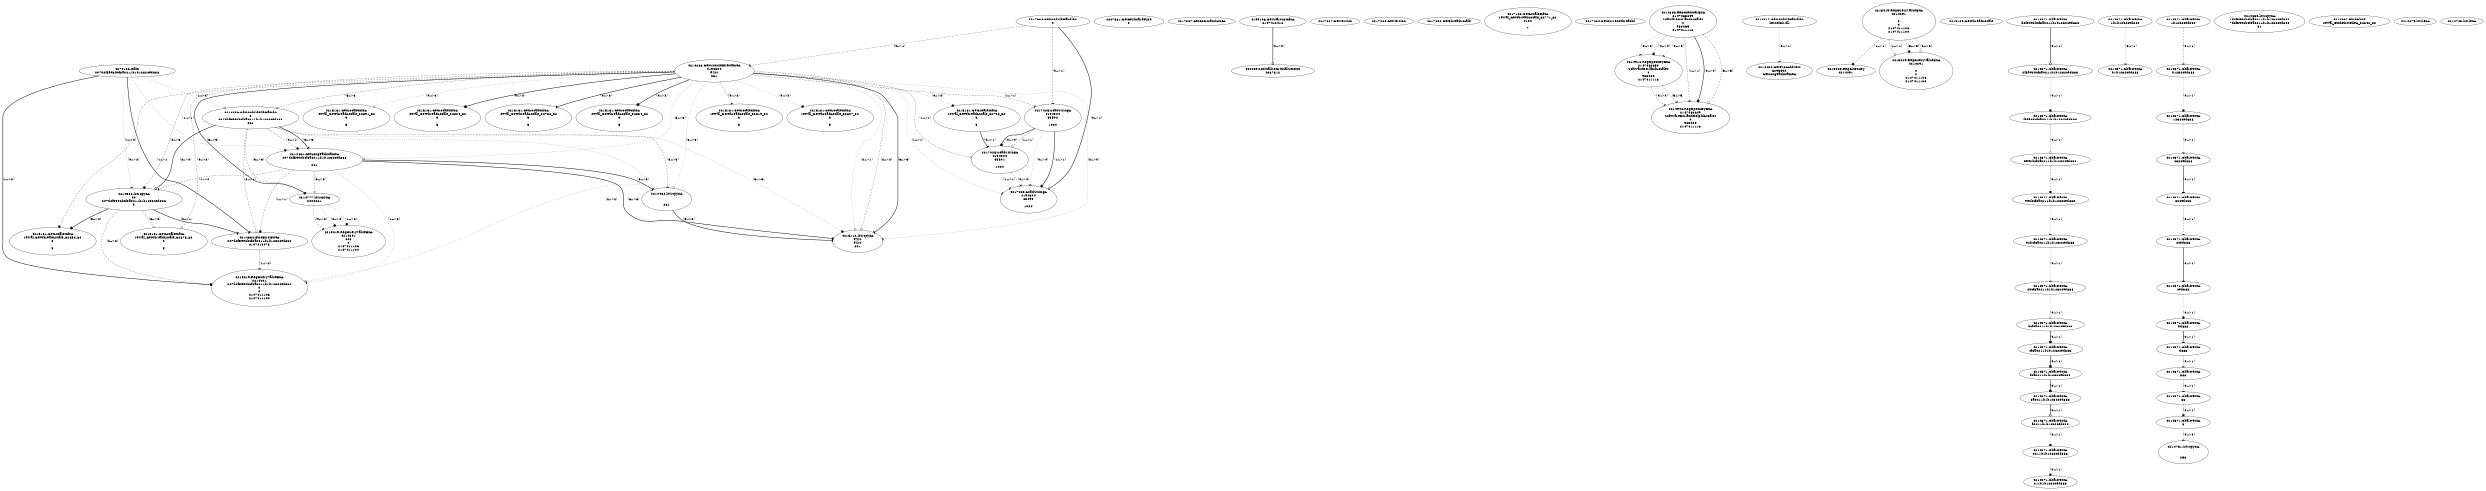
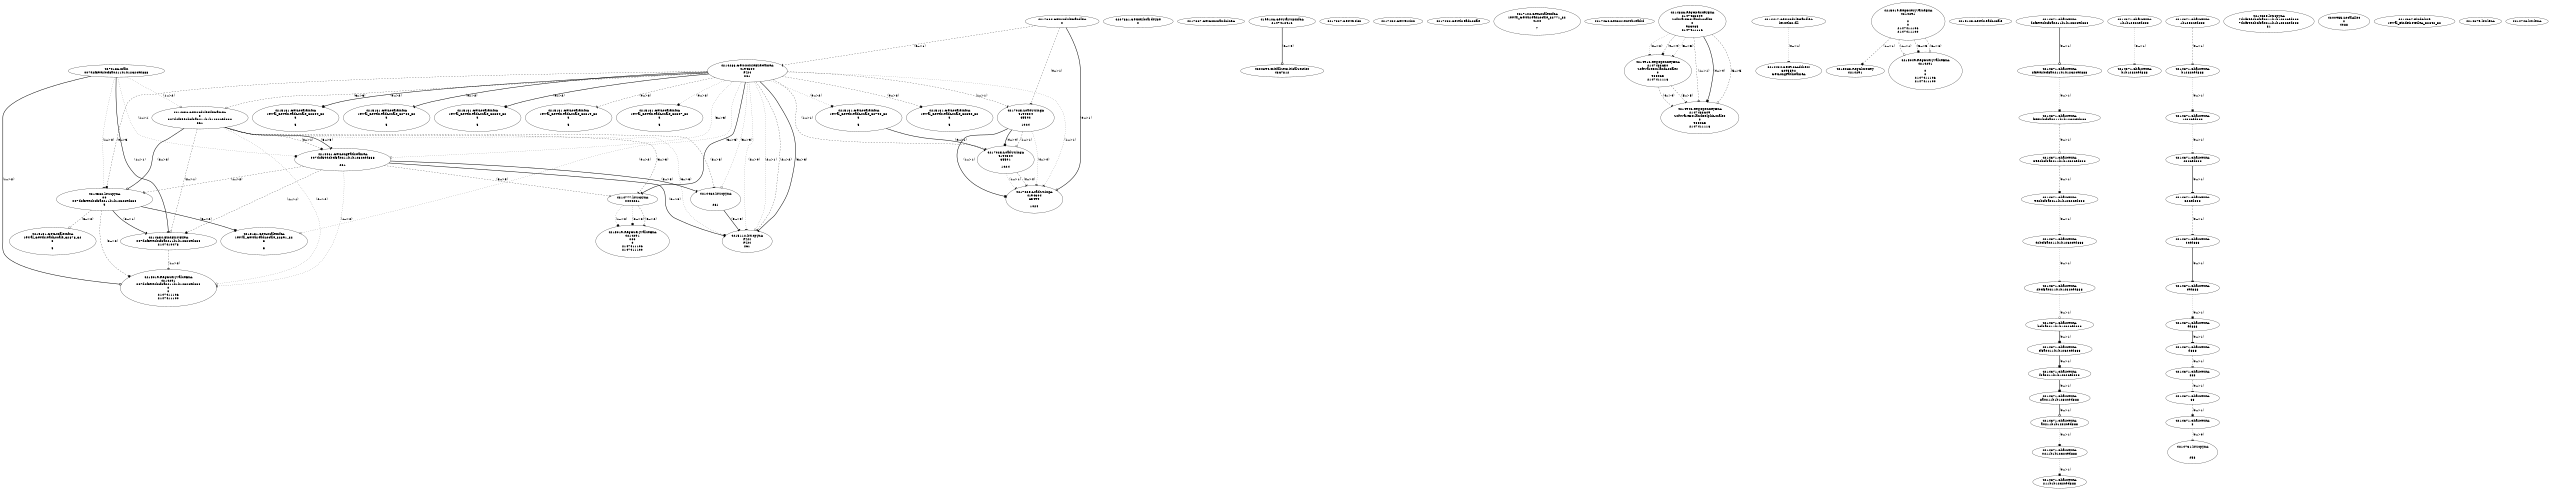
node "4200955.LocalAlloc 0 4088": added
edge "4214286.GetModuleFileNameA 4194304 PZM 261" -> "4215131.GetLocaleInfoA retval_GetThreadLocale_32878_32 3 5": removed, label "(0-->2)"
edge "4214582.lstrcpynA 00 007d2f59e2bcf8a0211b1b1232ced888 3" -> "4215131.GetLocaleInfoA retval_GetThreadLocale_32850_32 3 5": now "4214582.lstrcpynA 00 007d2f59e2bcf8a0211b1b1232ced888 3" -> "4215131.GetLocaleInfoA retval_GetThreadLocale_32891_32 3 5"
